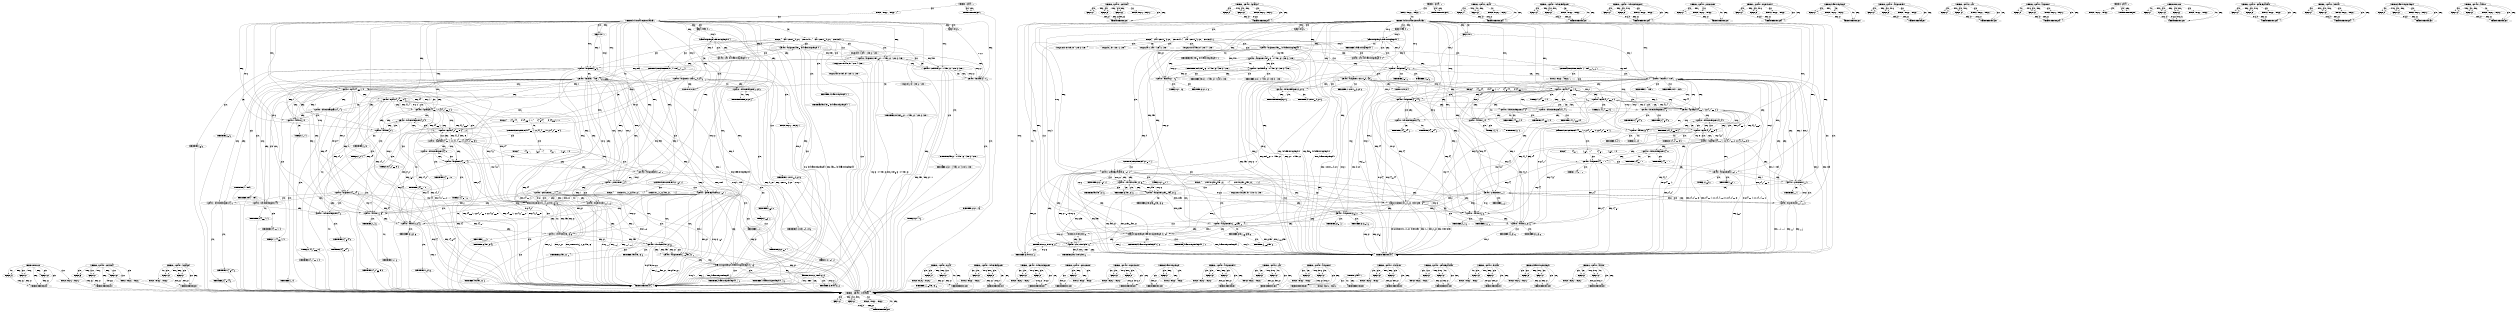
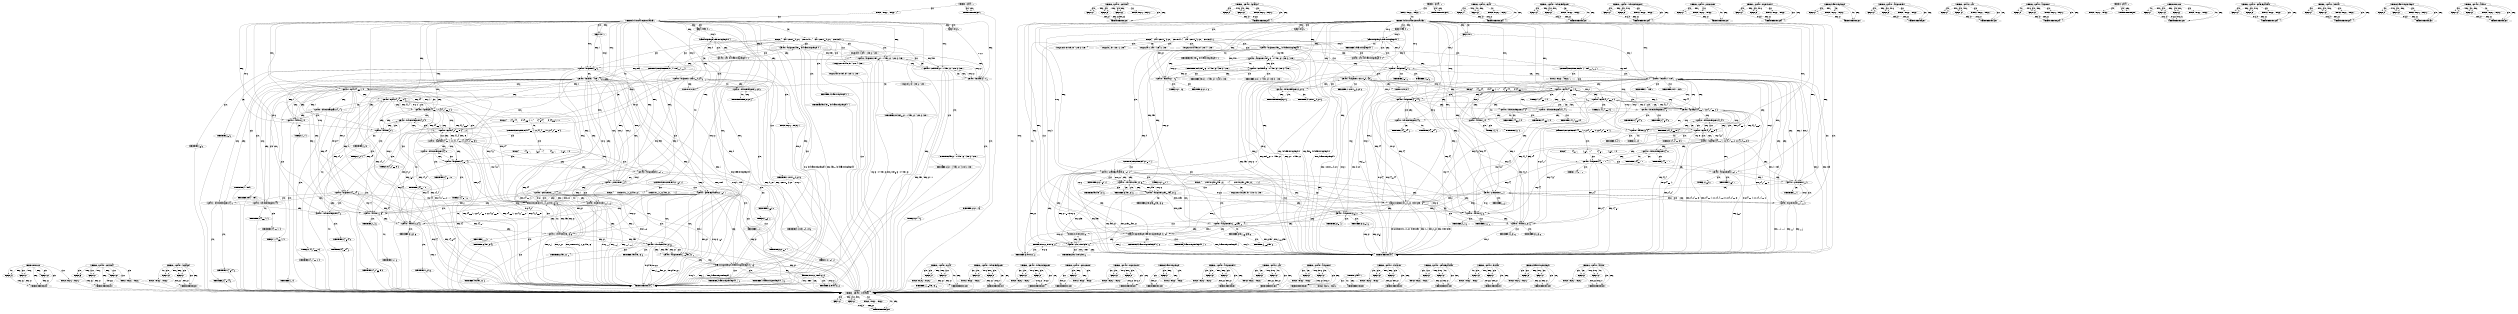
edge "(<operator>.assignment,qs = j)" -> "(IDENTIFIER,j,qs = j)": reversed
edge "(<operator>.cast,(size_t)qslen)" -> "(IDENTIFIER,qslen,(size_t)qslen)": label "DDG: b" -> "AST: "
